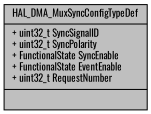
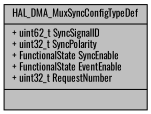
node "HAL_DMA_MuxSyncConfigTypeDef": text "+ uint32_t SyncSignalID" -> "+ uint62_t SyncSignalID"
